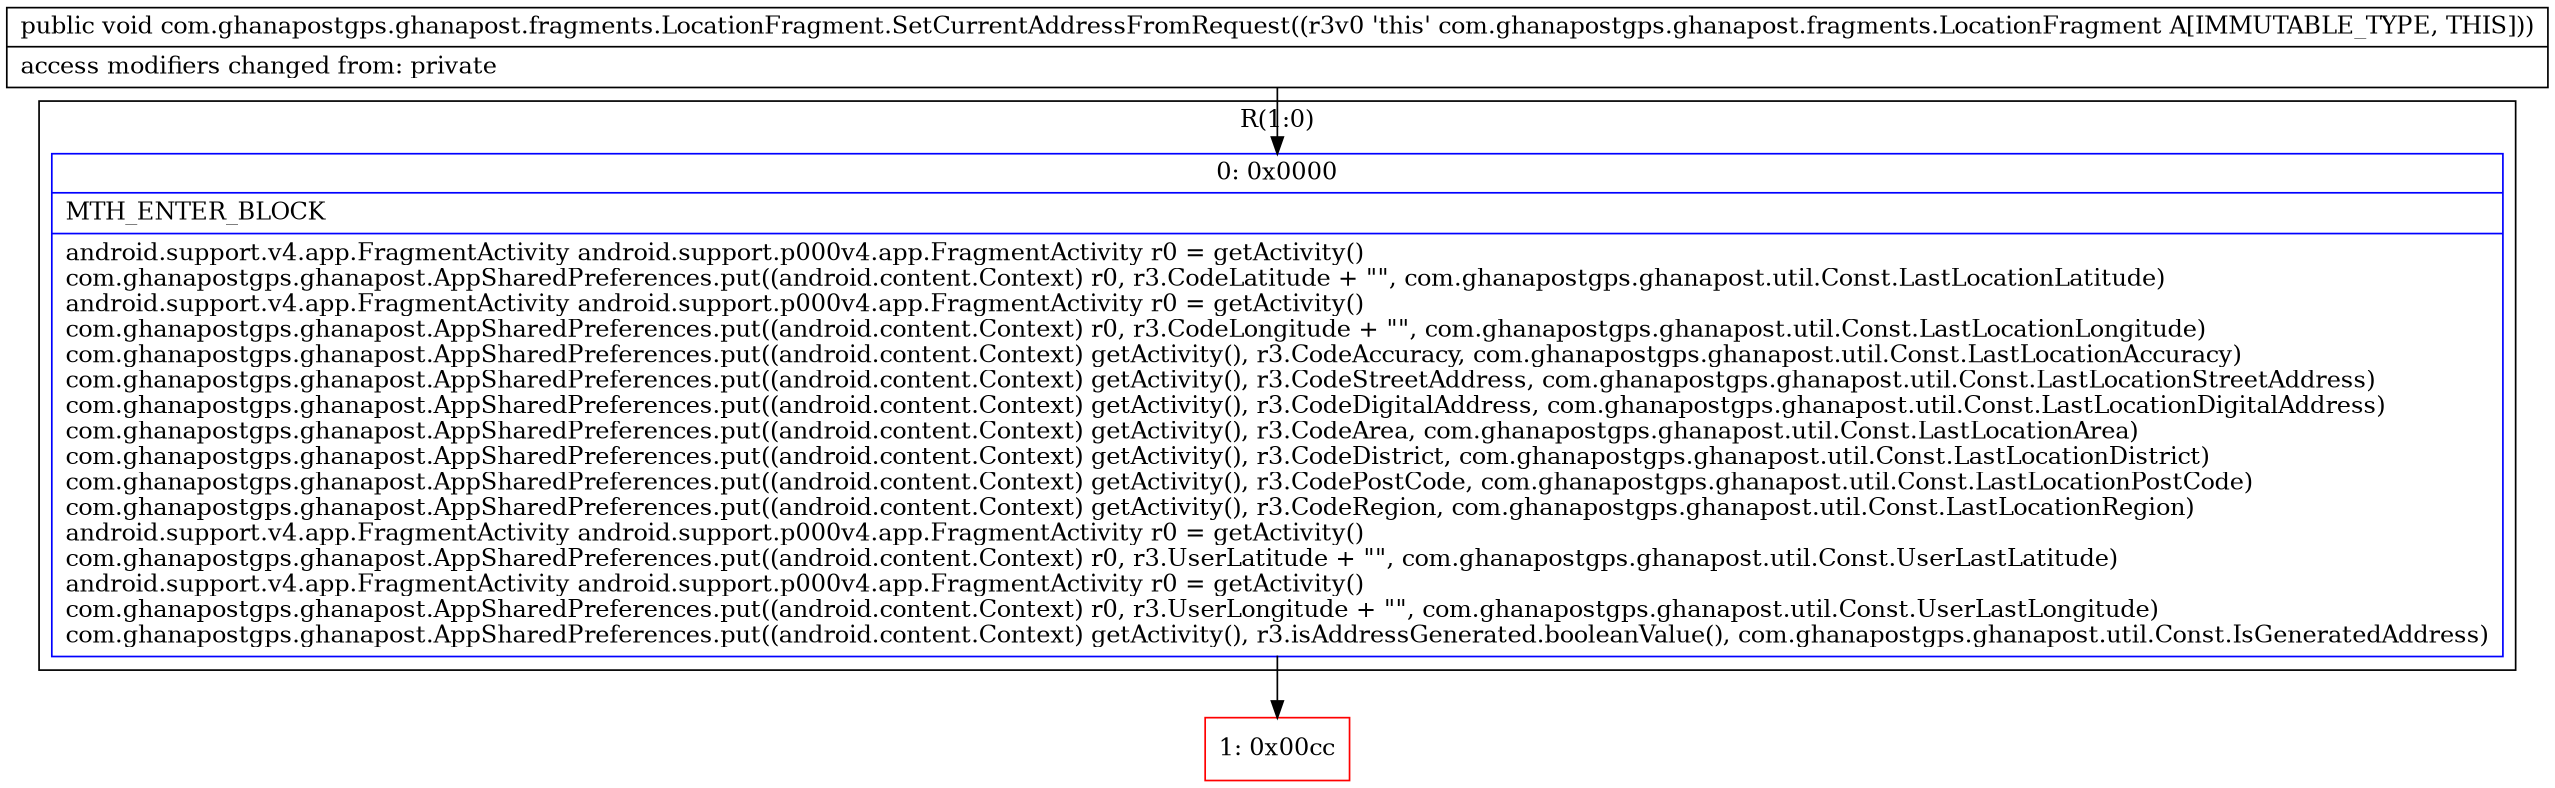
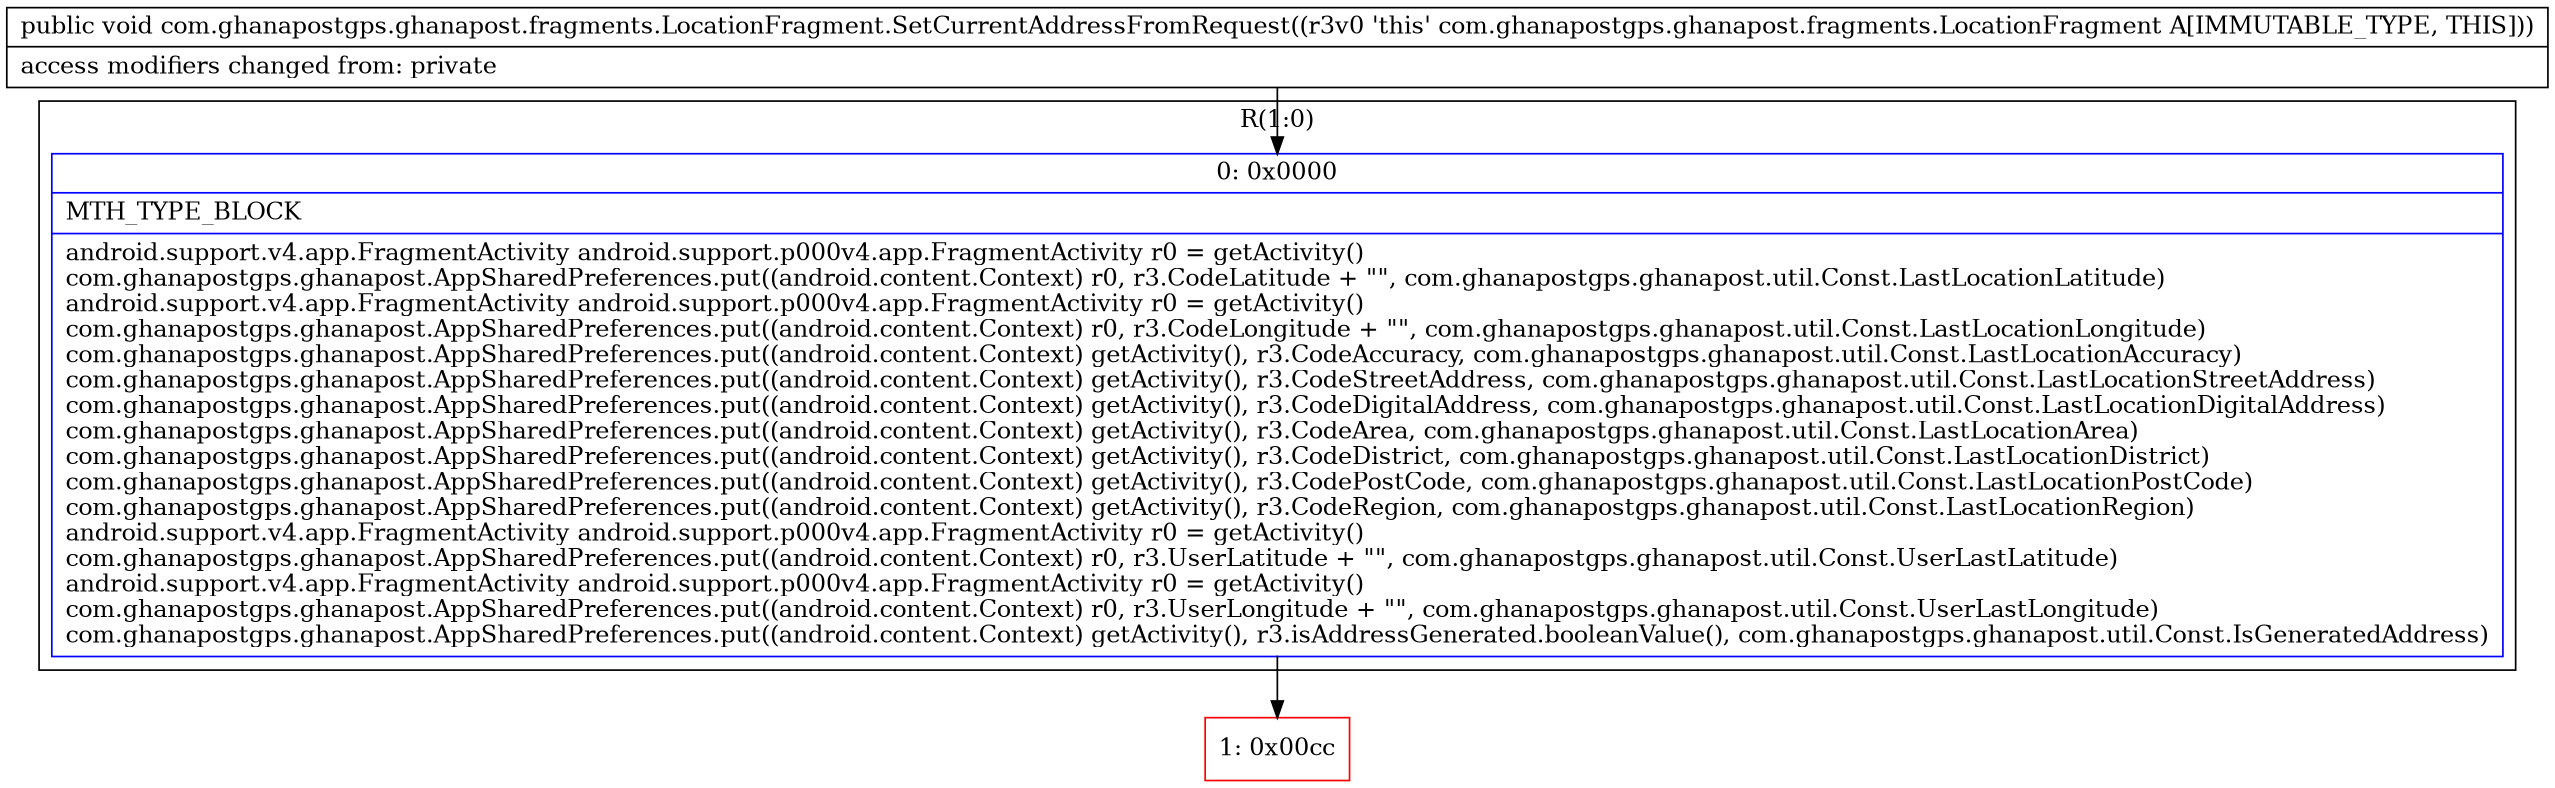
node "0: 0x0000": text "MTH_ENTER_BLOCK" -> "MTH_TYPE_BLOCK"
